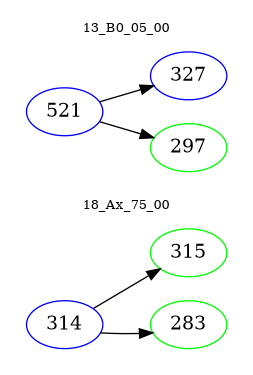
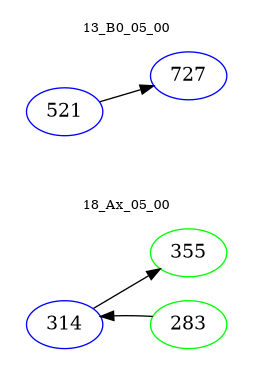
node "327": label "327" -> "727"
node "297": removed
cluster "18_Ax_75_00": label "18_Ax_75_00" -> "18_Ax_05_00"
node "315": label "315" -> "355"
edge "314" -> "283": reversed
